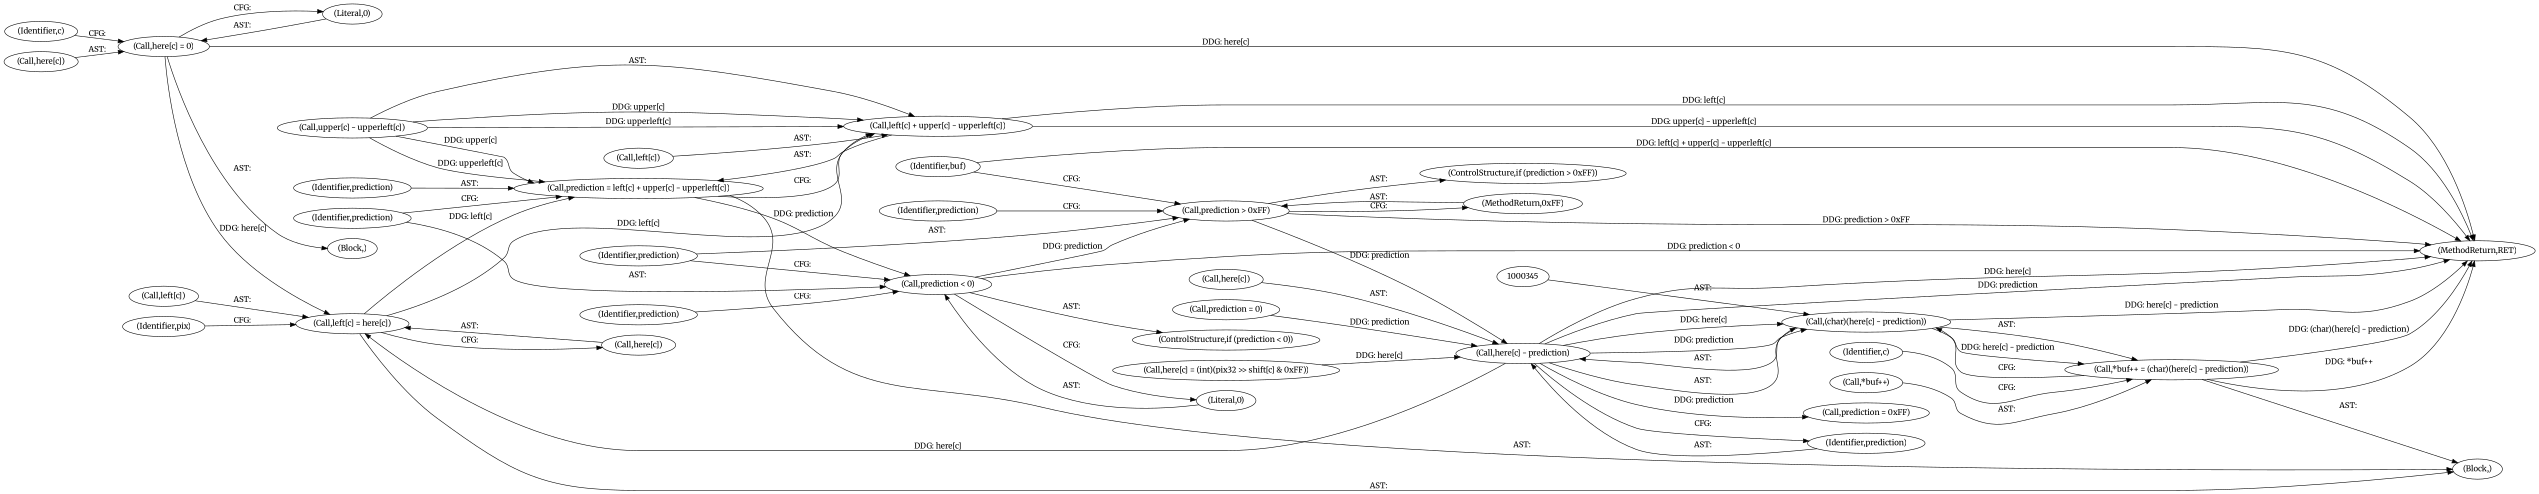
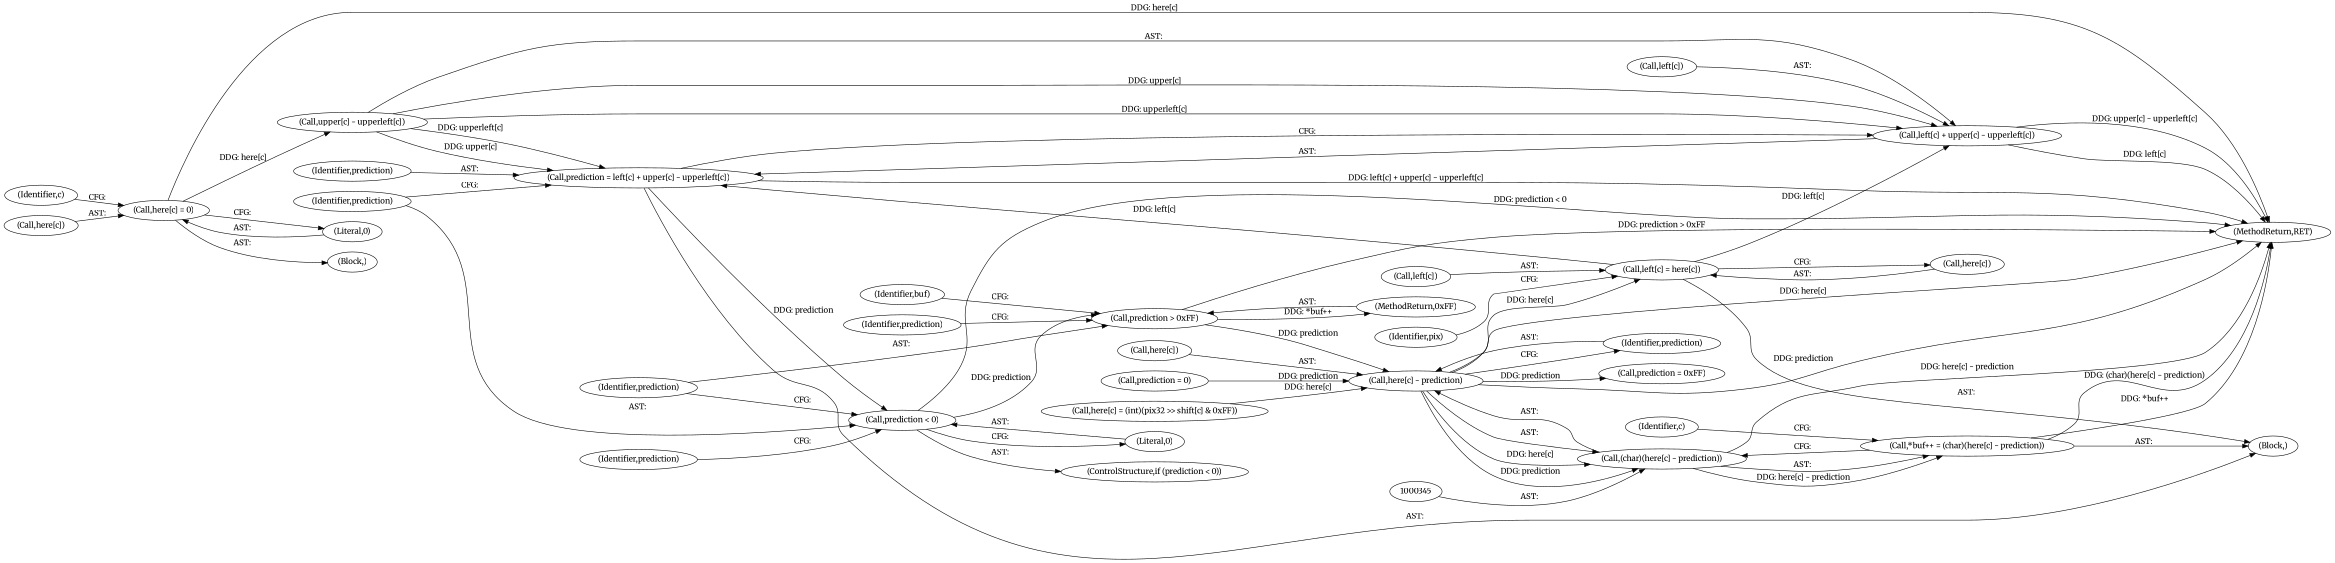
edge "(Identifier,buf)" -> "(MethodReturn,RET)": now "(Call,prediction = left[c] + upper[c] - upperleft[c])" -> "(MethodReturn,RET)"
node "(ControlStructure,if (prediction > 0xFF))": removed
edge "(Call,prediction > 0xFF)" -> "(MethodReturn,0xFF)": label "CFG: " -> "DDG: *buf++"
edge "(Call,here[c] = 0)" -> "(Call,left[c] = here[c])": now "(Call,here[c] = 0)" -> "(Call,upper[c] - upperleft[c])"
node "(Call,*buf++)": removed
